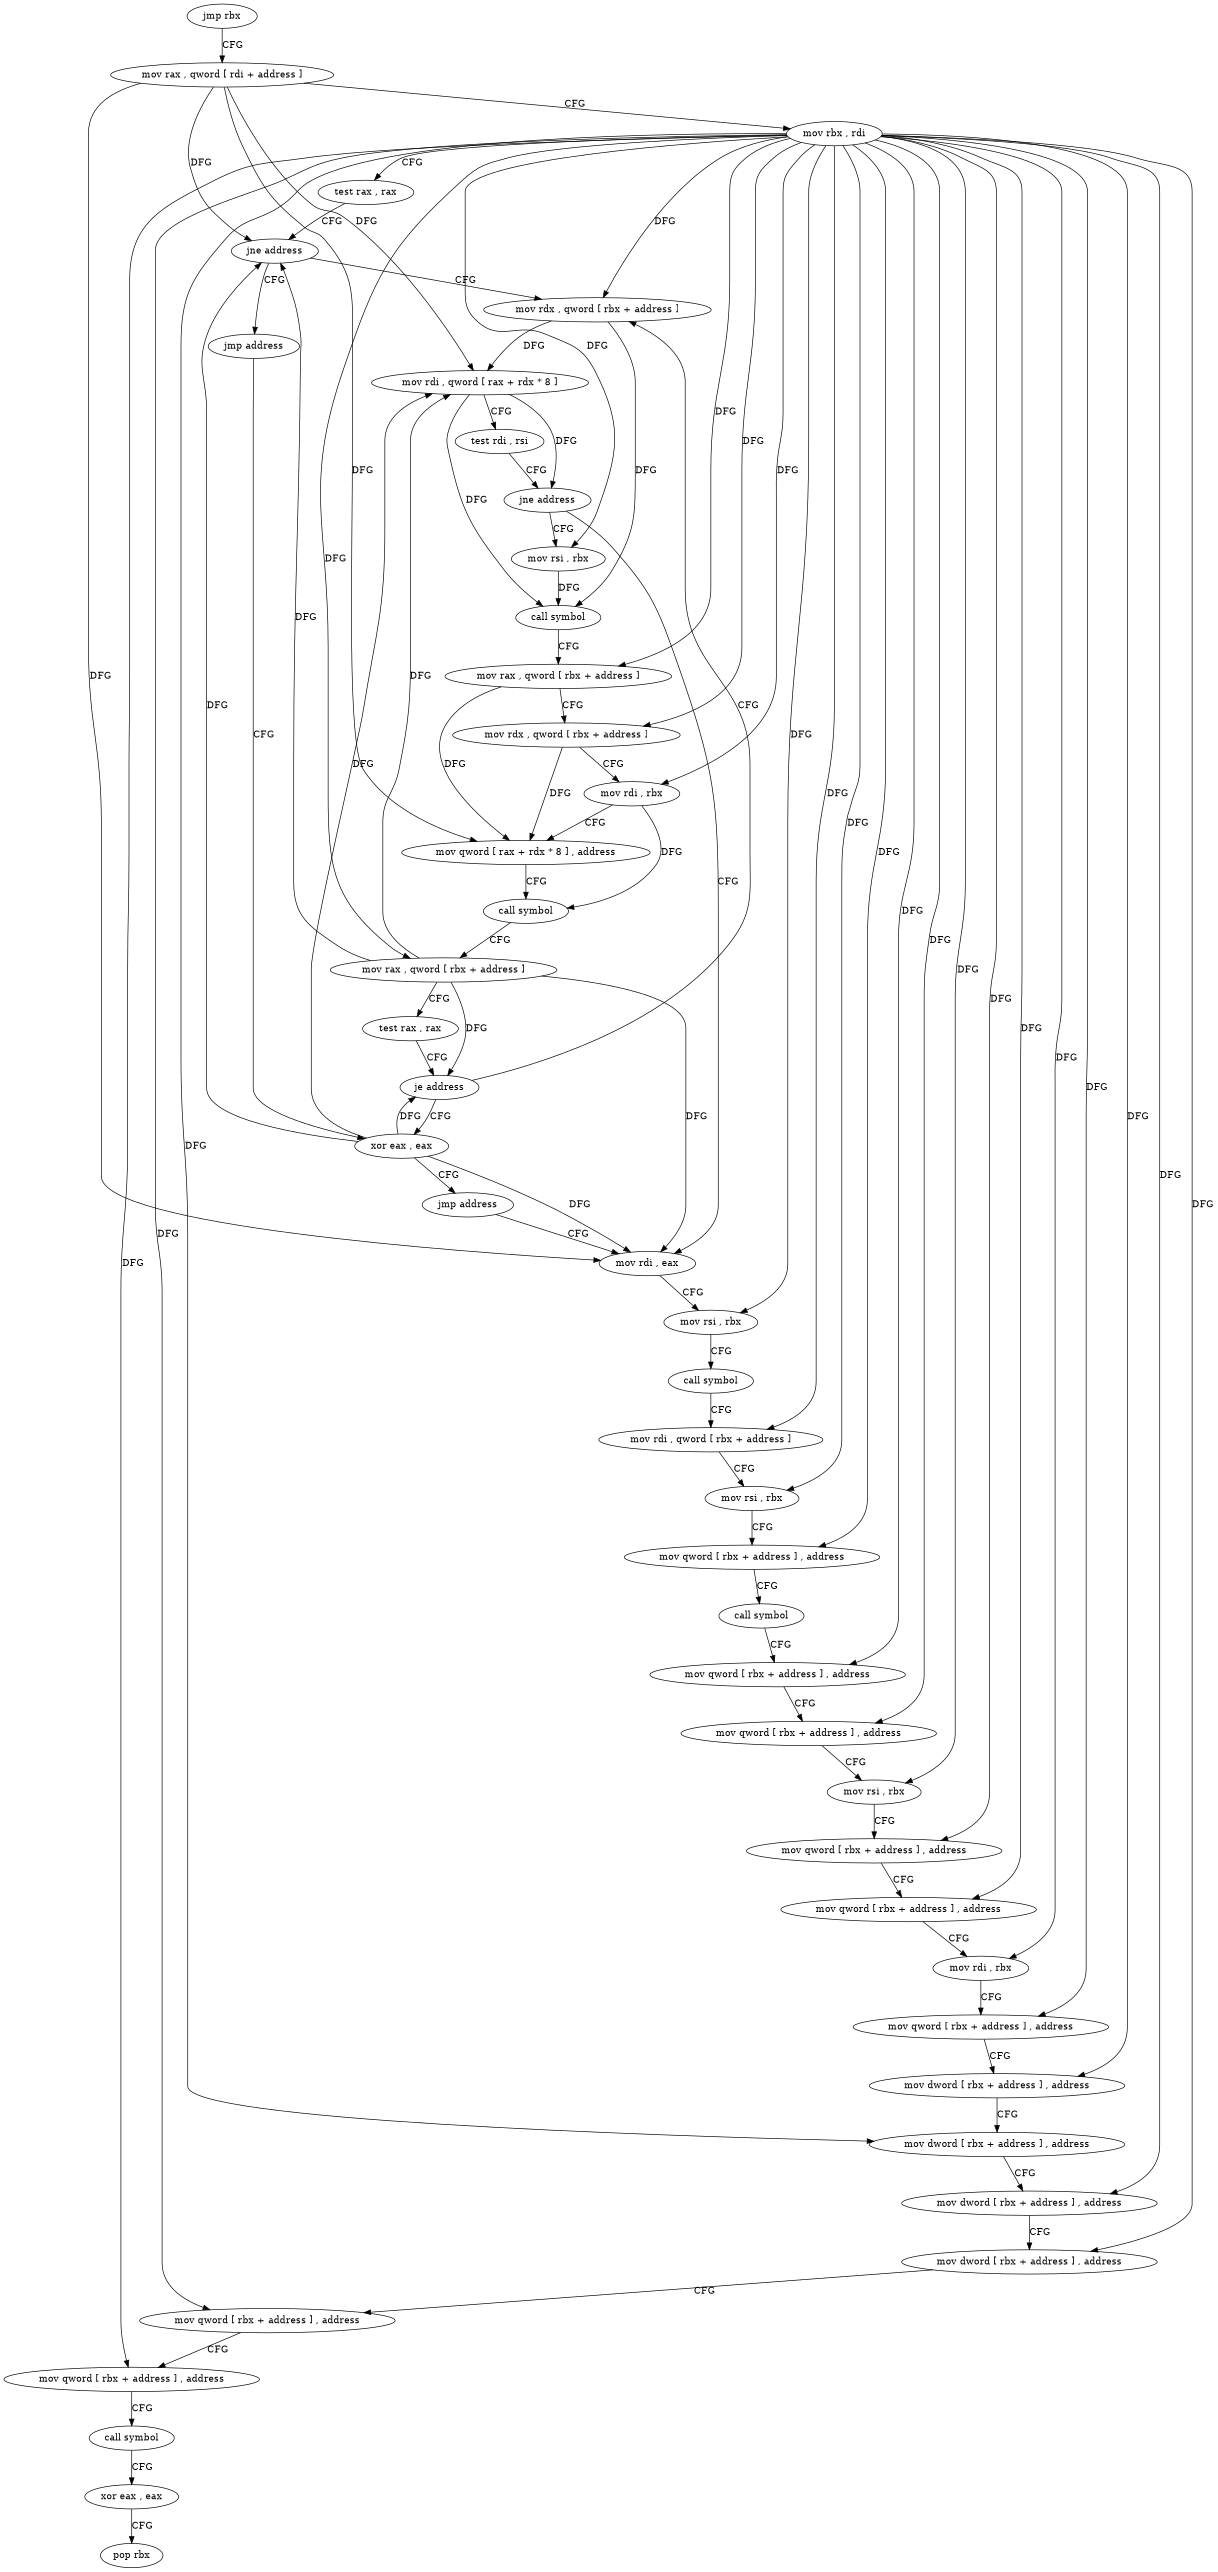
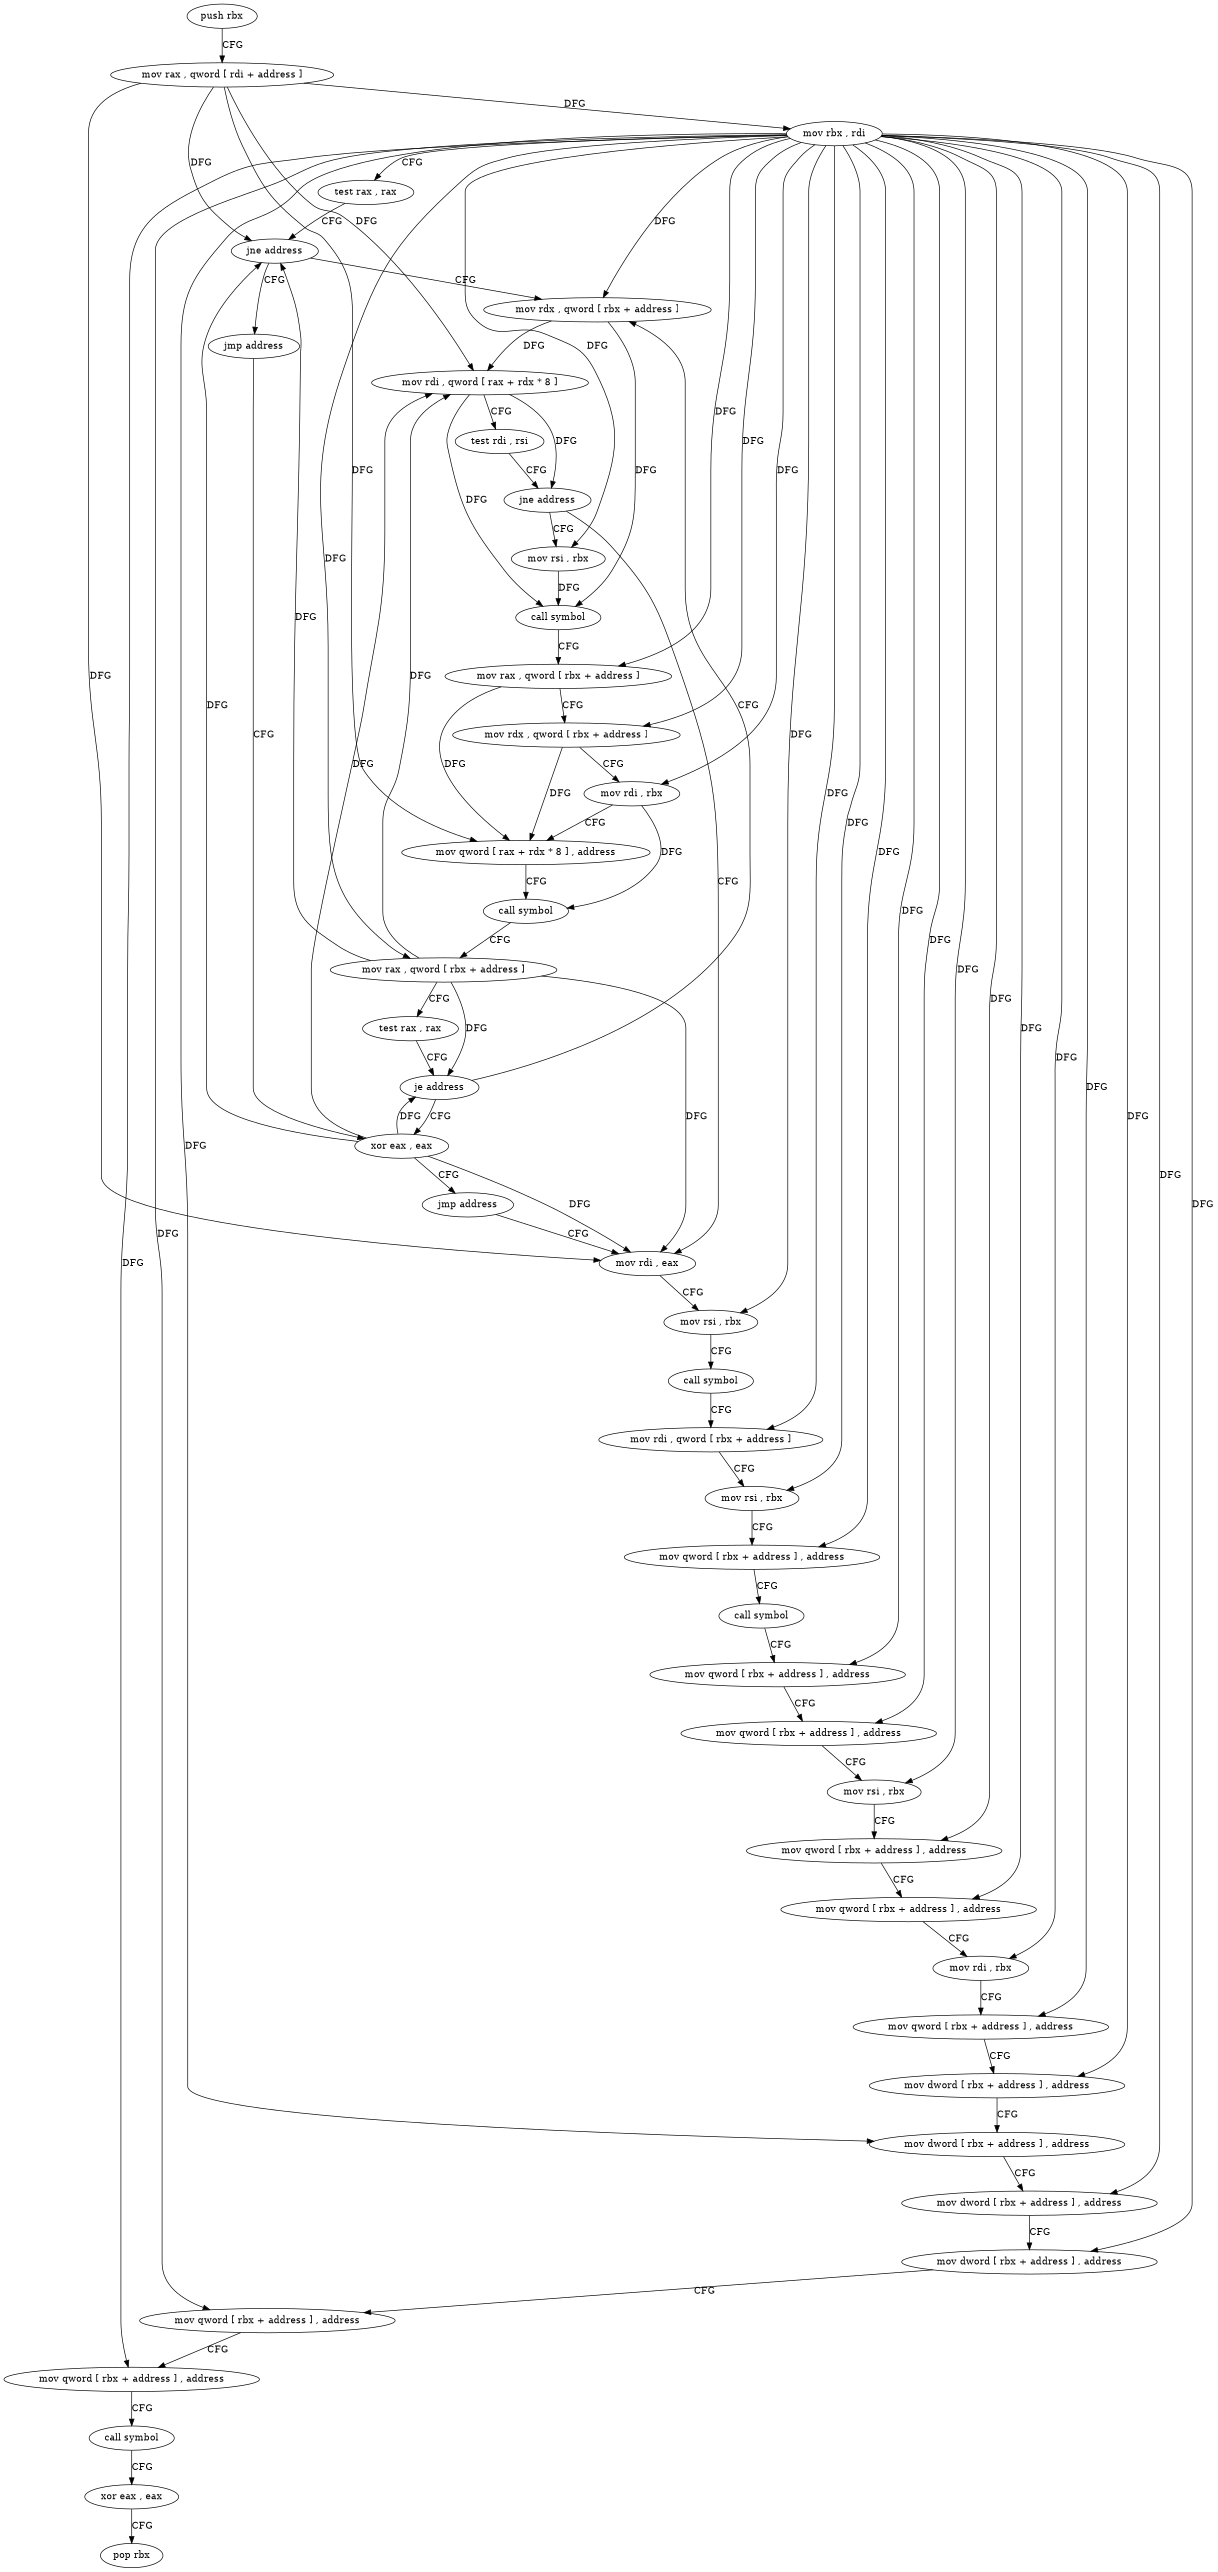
node "jmp rbx": label "jmp rbx" -> "push rbx"
edge "mov rax , qword [ rdi + address ]" -> "mov rbx , rdi": label "CFG" -> "DFG"
